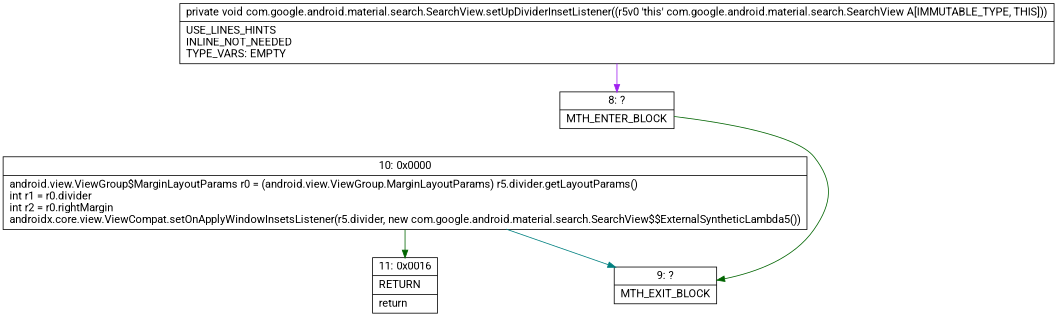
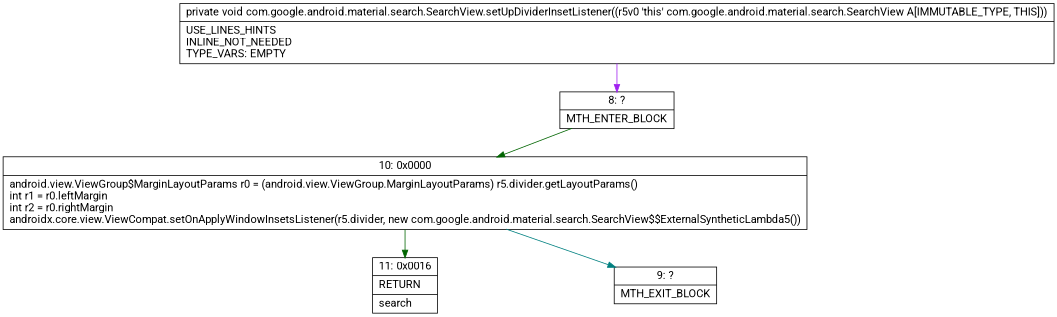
edge "8: ?" -> "9: ?": now "8: ?" -> "10: 0x0000"
node "10: 0x0000": text "int r1 = r0.divider" -> "int r1 = r0.leftMargin"
node "11: 0x0016": text "return" -> "search"
